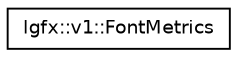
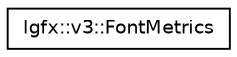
node "lgfx::v1::FontMetrics": label "lgfx::v1::FontMetrics" -> "lgfx::v3::FontMetrics"
